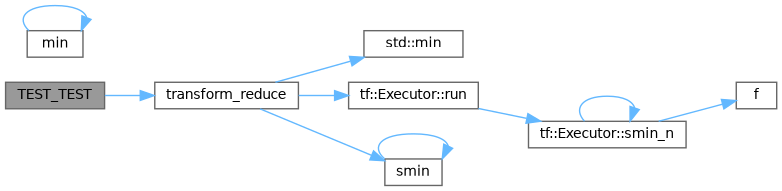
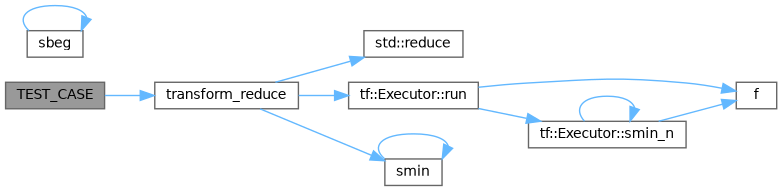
node "min": label "min" -> "sbeg"
node "std::min": label "std::min" -> "std::reduce"
edge "tf::Executor::run" -> "f": added
node "TEST_TEST": label "TEST_TEST" -> "TEST_CASE"
